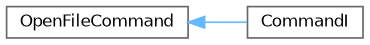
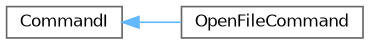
edge "CommandI" -> "OpenFileCommand": reversed
